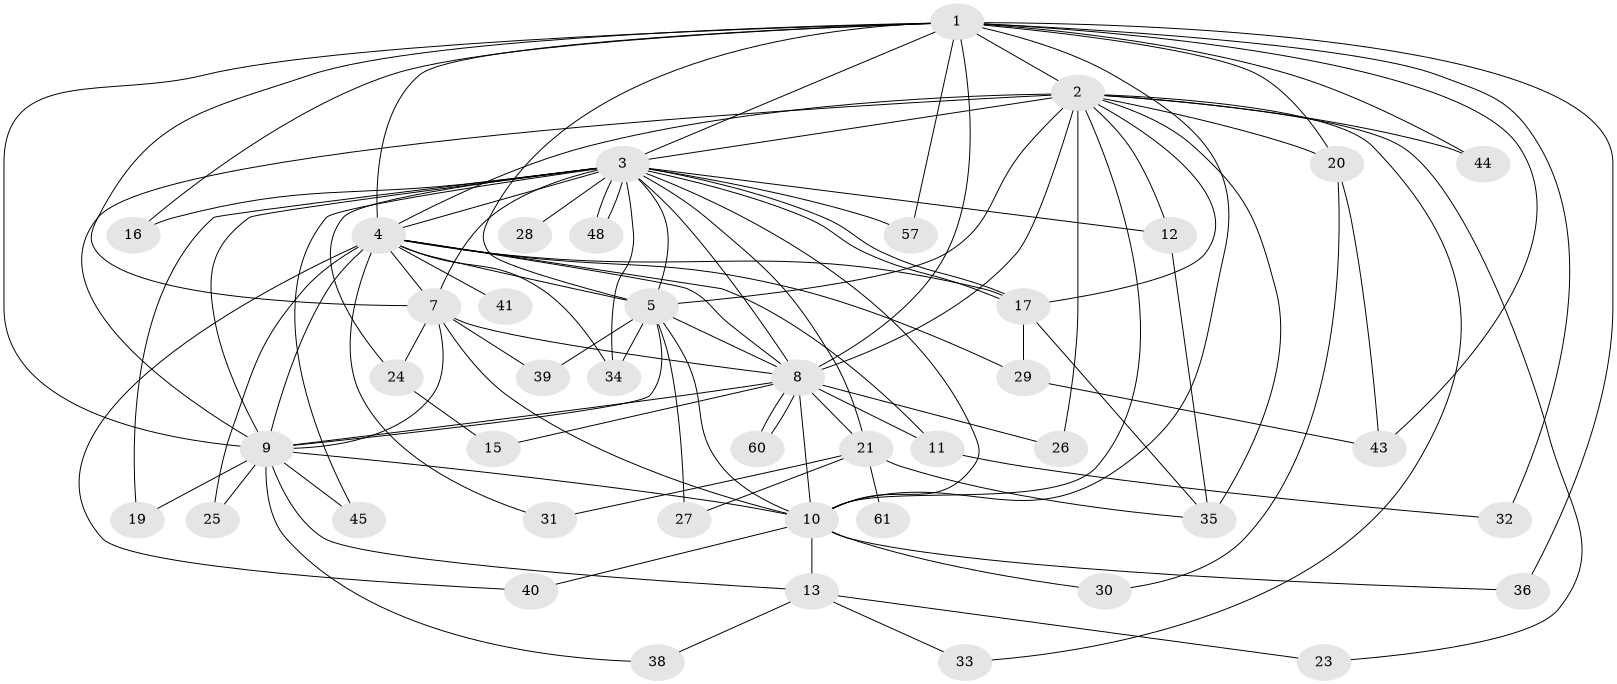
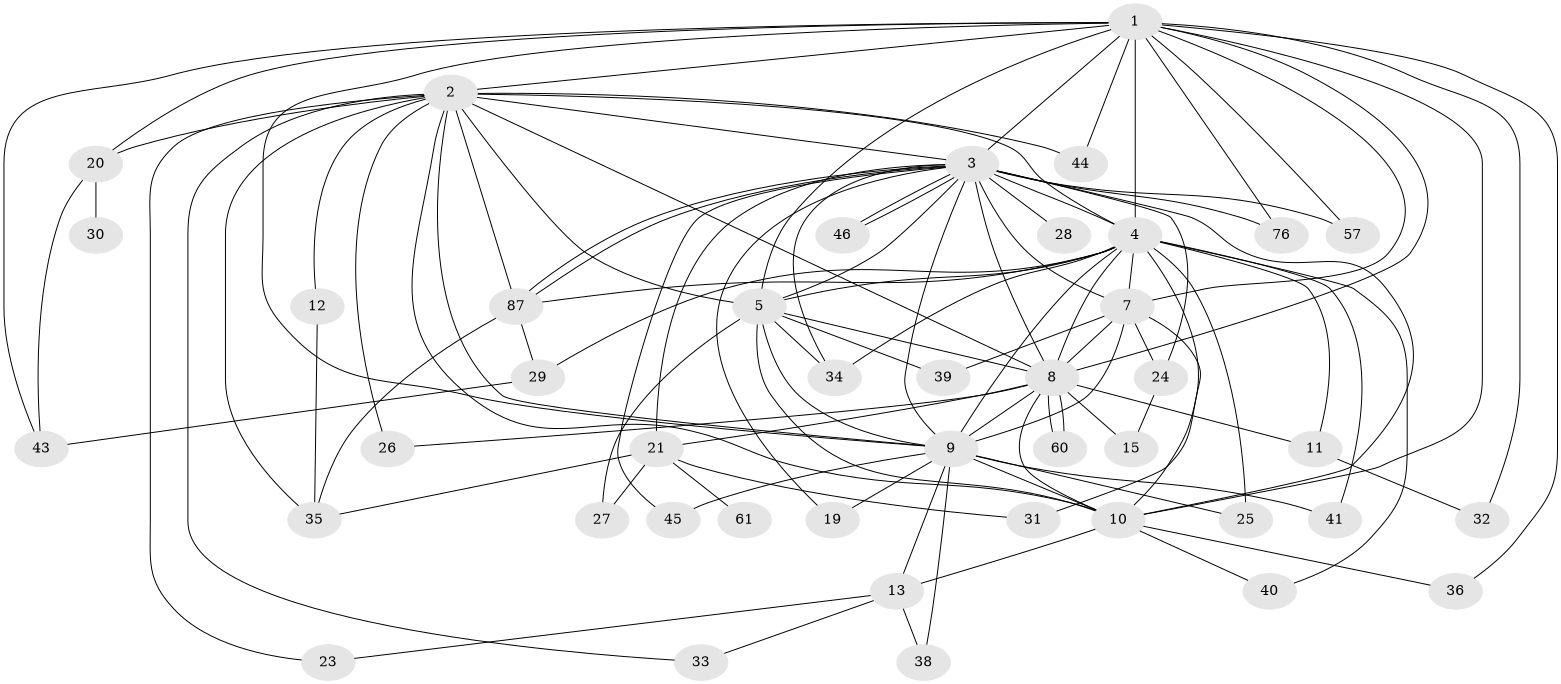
edge "3" -- "12": removed
node "16": label "16" -> "76"
node "48": label "48" -> "46"
node "17": label "17" -> "87"
edge "9" -- "41": added
edge "10" -- "30": removed
